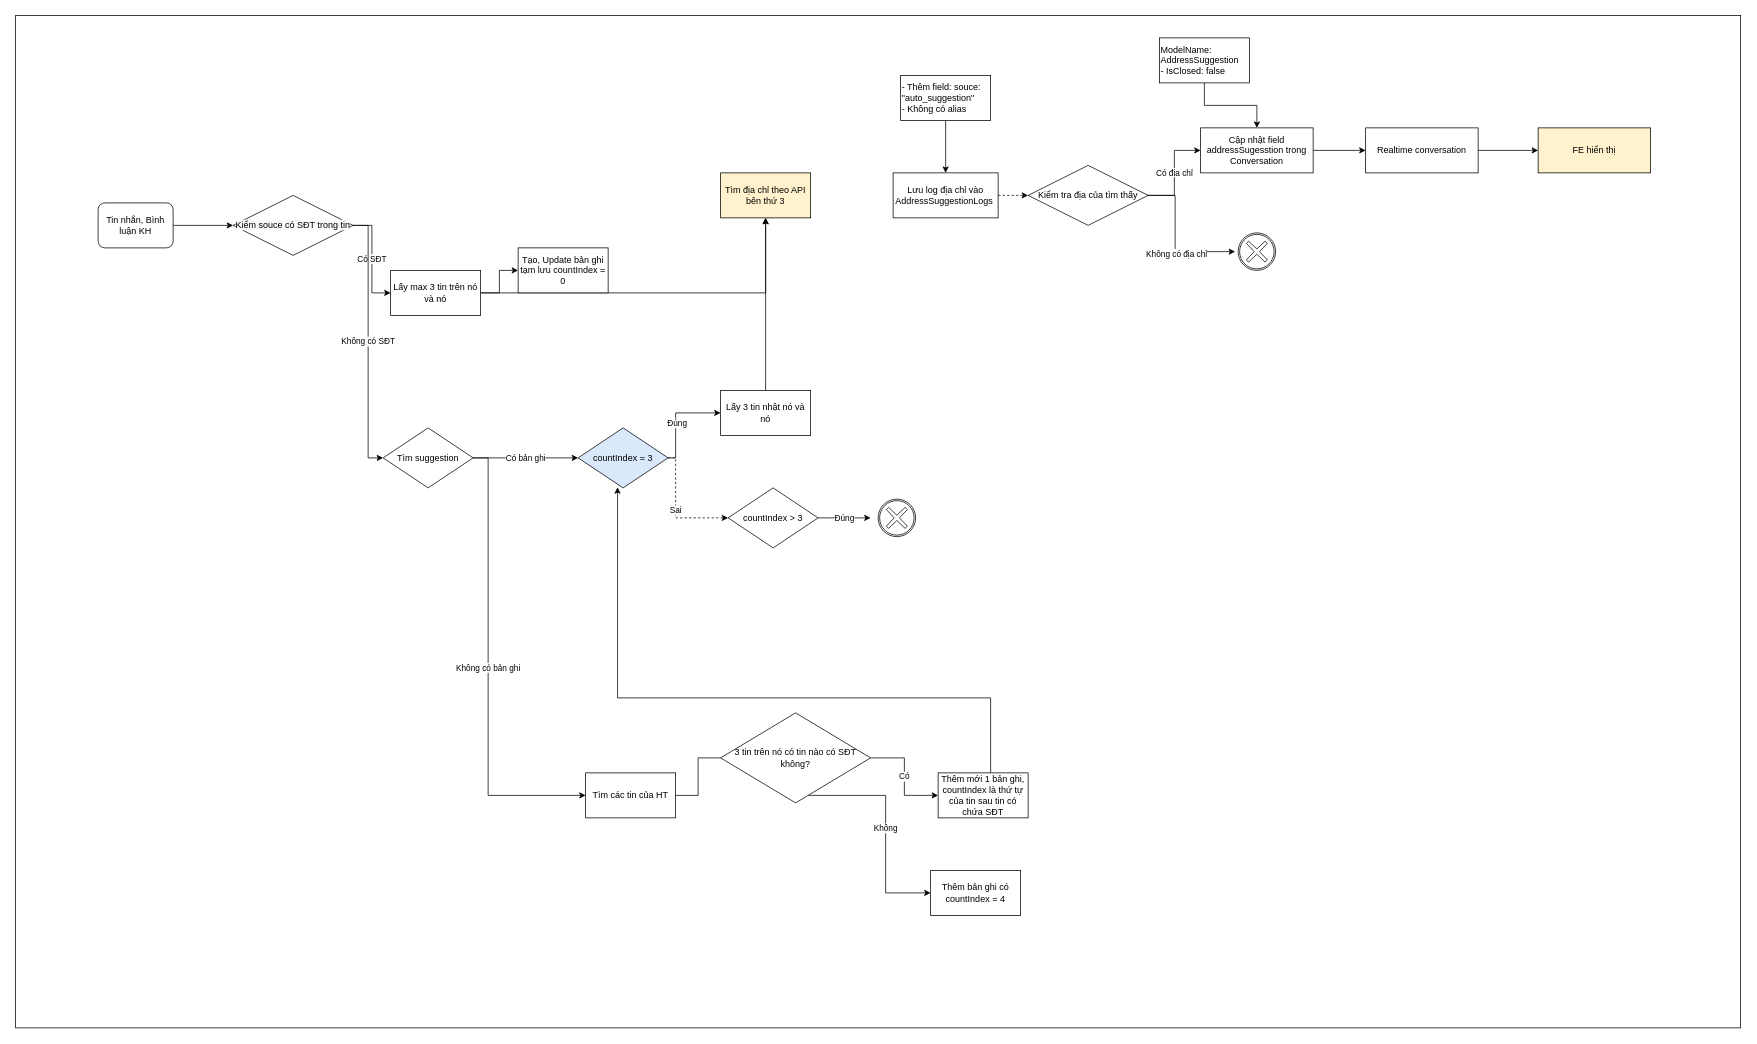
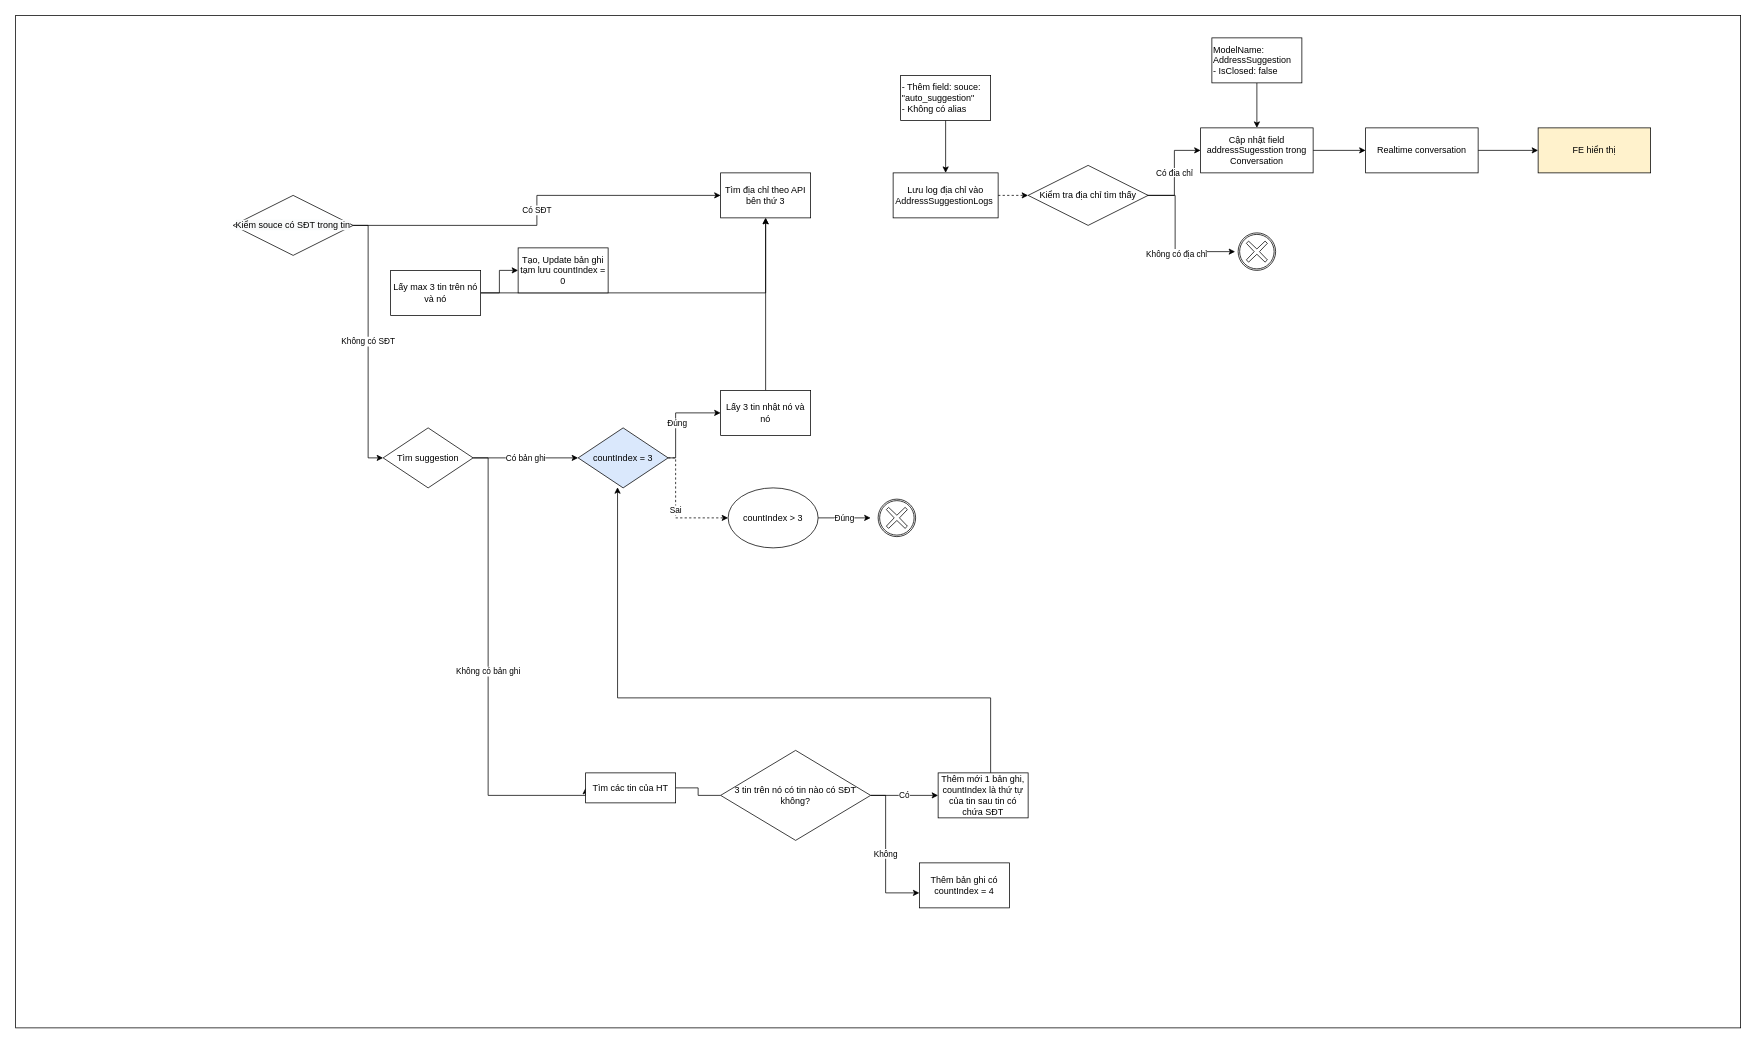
node "ModelName: AddressSuggestion - IsClosed: false": moved (1204, 60) -> (1257, 60)
node "Tìm địa chỉ theo API bên thứ 3": fillcolor #fff2cc -> #ffffff
node "Kiểm tra địa của tìm thấy": label "Kiểm tra địa của tìm thấy" -> "Kiểm tra địa chỉ tìm thấy"
node "Tin nhắn, Bình luận KH": removed
edge "Tin nhắn, Bình luận KH" -> "Kiểm souce có SĐT trong tin": removed
edge "Kiểm souce có SĐT trong tin" -> "Lấy max 3 tin trên nó và nó": now "Kiểm souce có SĐT trong tin" -> "Tìm địa chỉ theo API bên thứ 3"
node "countIndex > 3": shape diamond -> ellipse
node "3 tin trên nó có tin nào có SĐT không?": moved (795, 758) -> (795, 795)
node "Tìm các tin của HT": size 90x45 -> 90x30
node "Thêm bản ghi có countIndex = 4": moved (975, 893) -> (964, 885)
